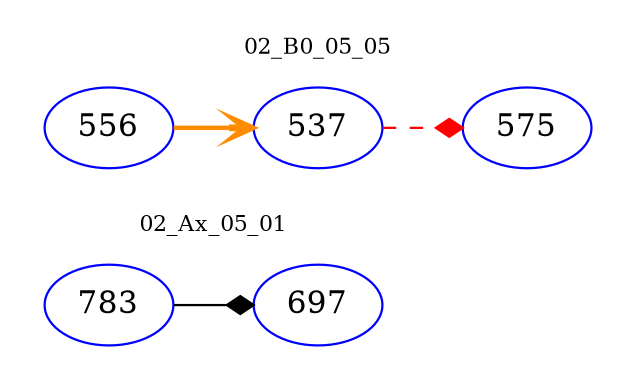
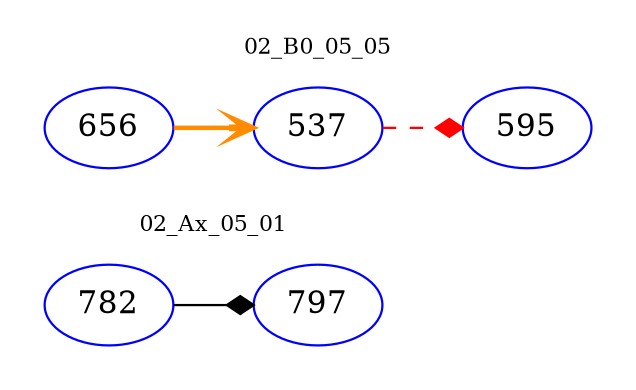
node "556": label "556" -> "656"
node "575": label "575" -> "595"
node "783": label "783" -> "782"
node "697": label "697" -> "797"
